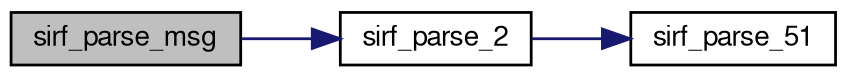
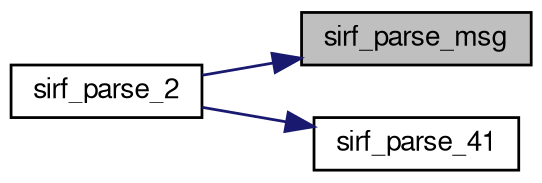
edge "sirf_parse_msg" -> "sirf_parse_2": reversed
node "sirf_parse_51": label "sirf_parse_51" -> "sirf_parse_41"
